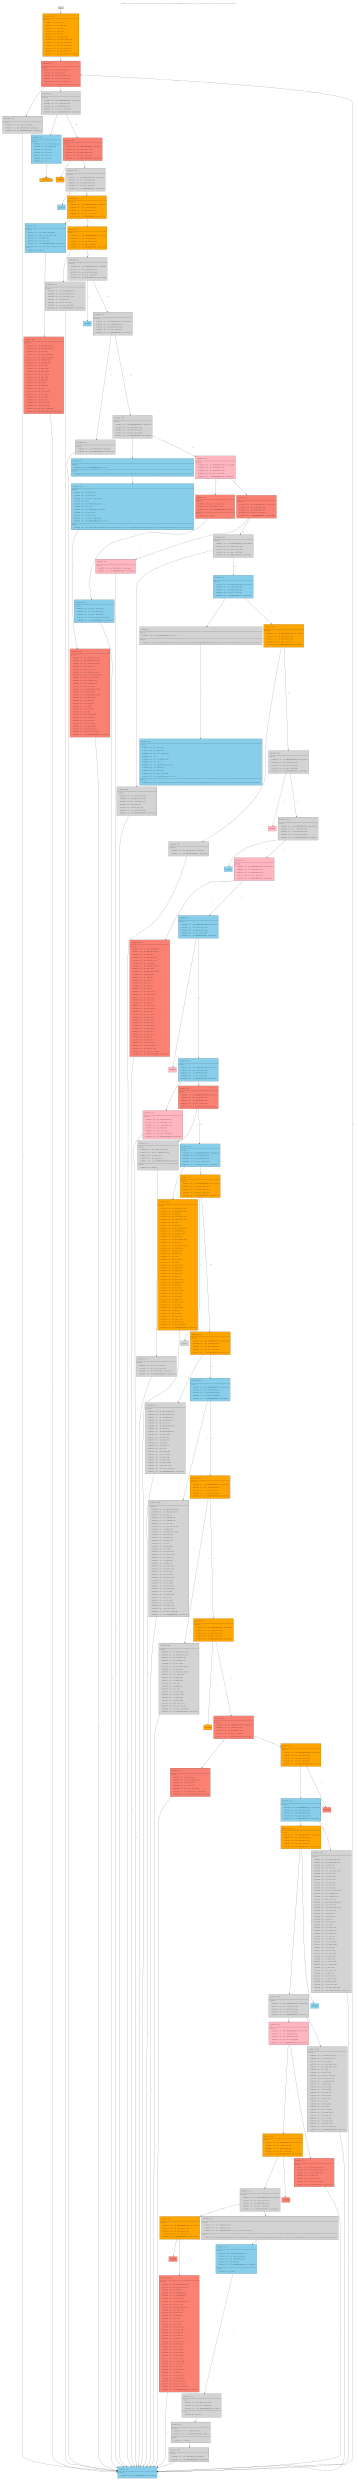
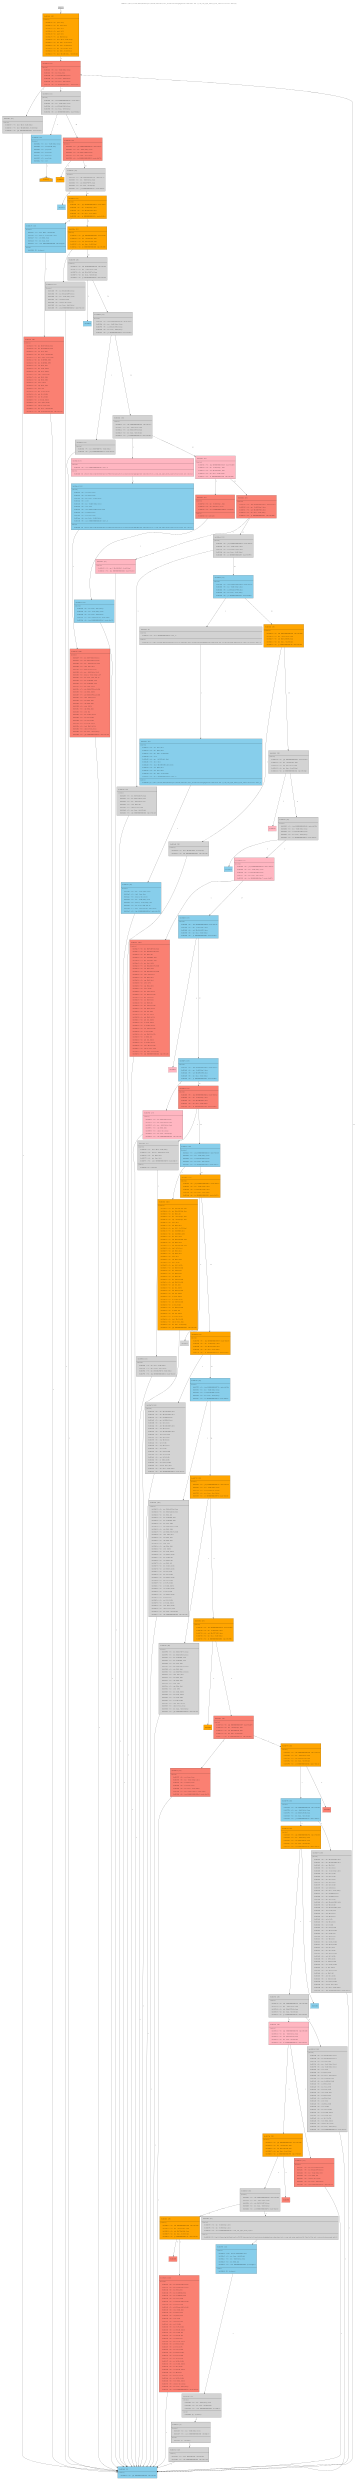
node "0x401ec8 [5]": fillcolor skyblue -> lightpink
node "0x401aa3 [36]": added
